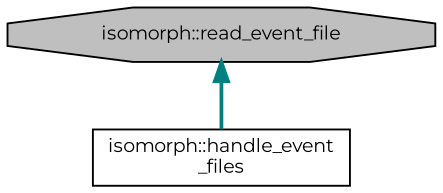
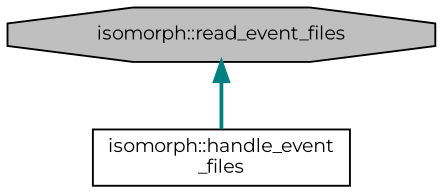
node "isomorph::read_event_file": label "isomorph::read_event_file" -> "isomorph::read_event_files"
